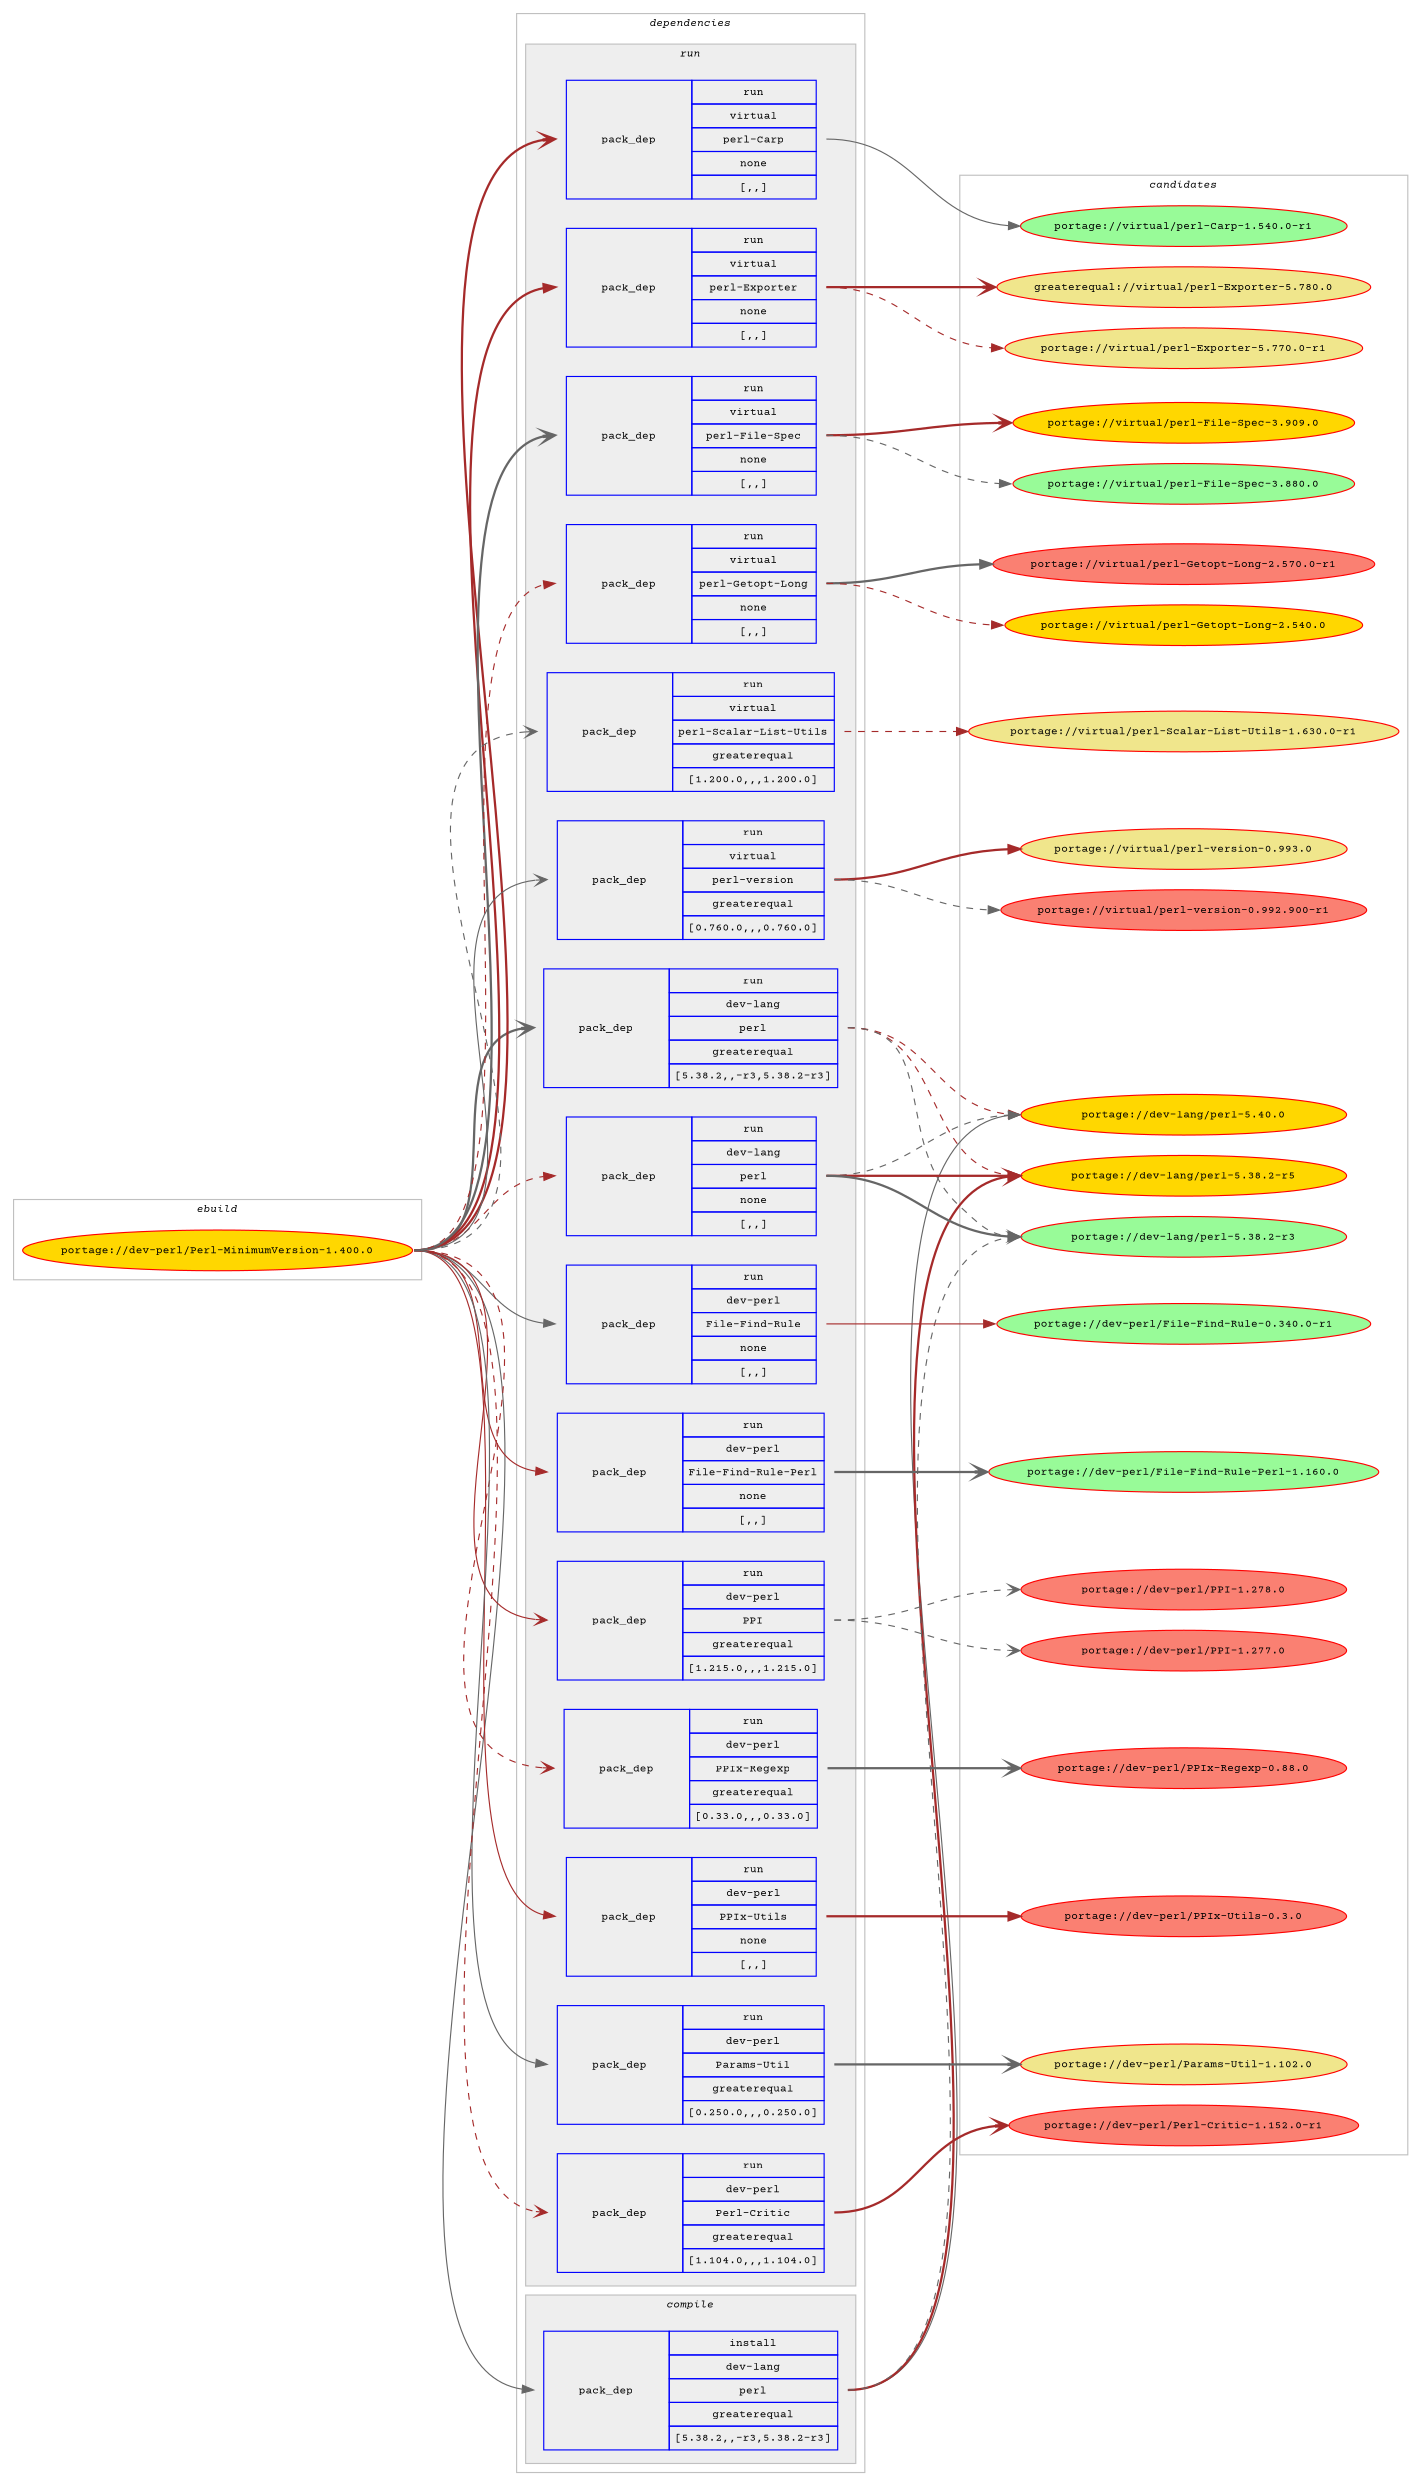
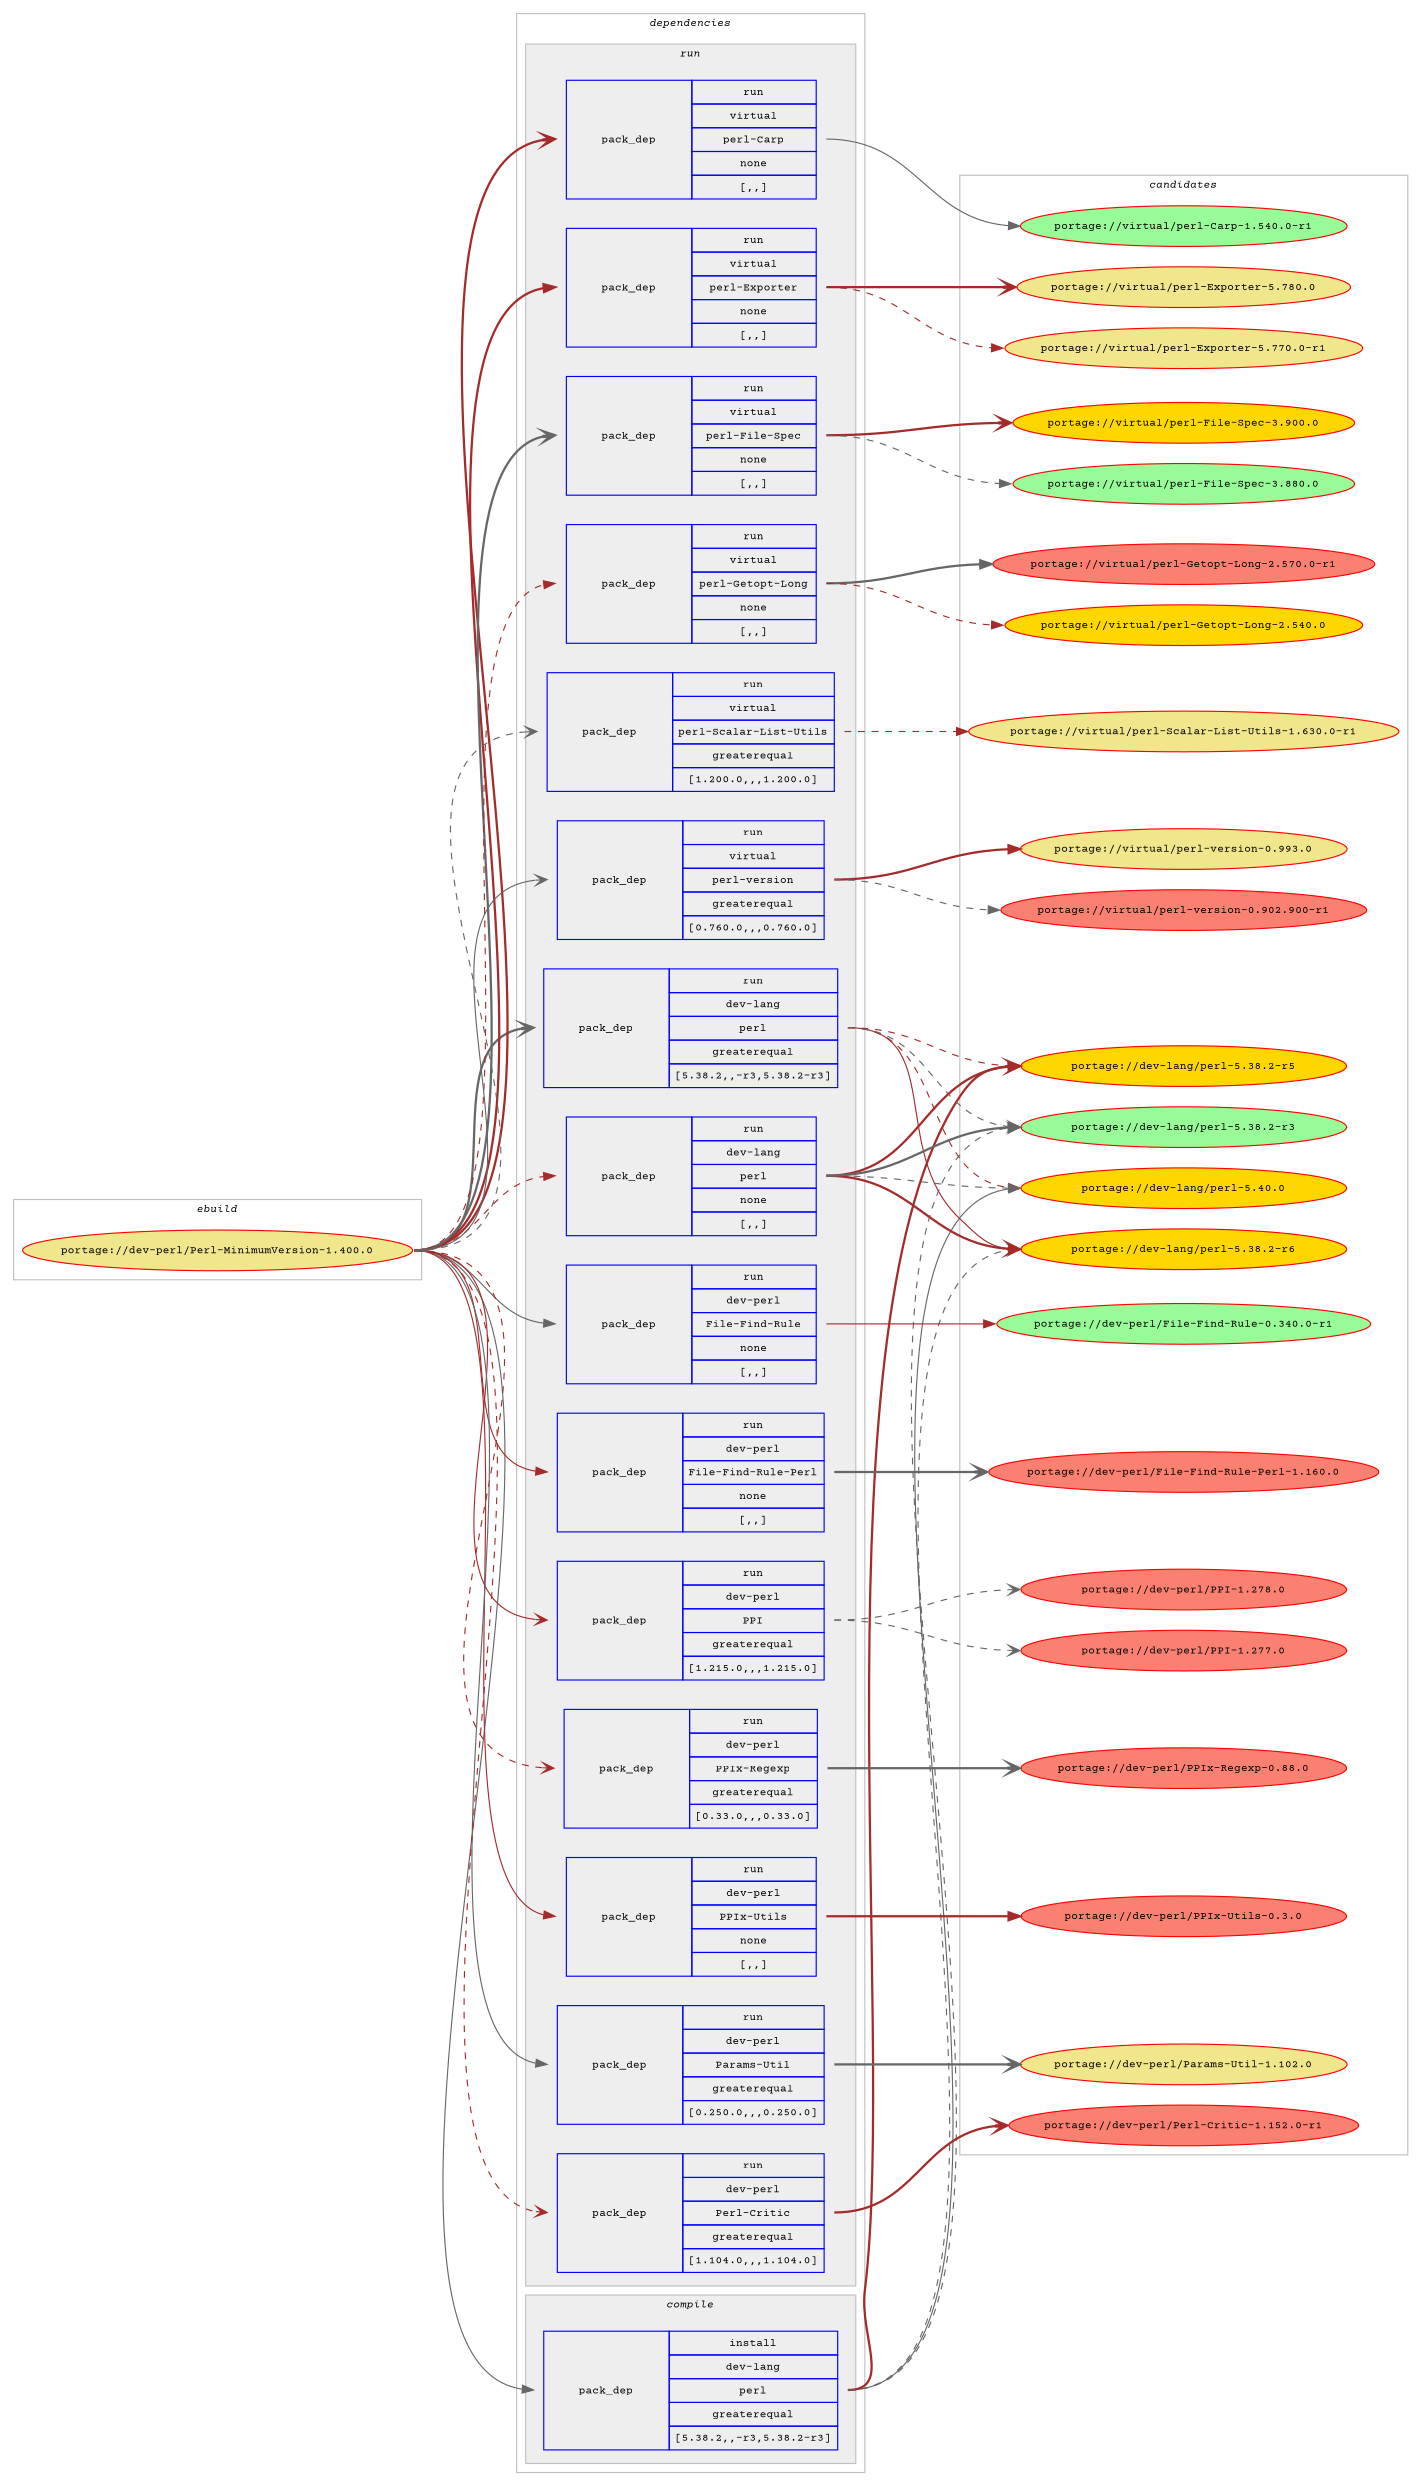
node "greaterequal://virtual/perl-Exporter-5.780.0": label "greaterequal://virtual/perl-Exporter-5.780.0" -> "portage://virtual/perl-Exporter-5.780.0"
node "portage://virtual/perl-File-Spec-3.909.0": label "portage://virtual/perl-File-Spec-3.909.0" -> "portage://virtual/perl-File-Spec-3.900.0"
node "portage://virtual/perl-version-0.992.900-r1": label "portage://virtual/perl-version-0.992.900-r1" -> "portage://virtual/perl-version-0.902.900-r1"
node "portage://dev-lang/perl-5.38.2-r6": added
node "portage://dev-perl/Perl-MinimumVersion-1.400.0": fillcolor gold -> khaki
node "portage://dev-perl/File-Find-Rule-Perl-1.160.0": fillcolor palegreen -> salmon
